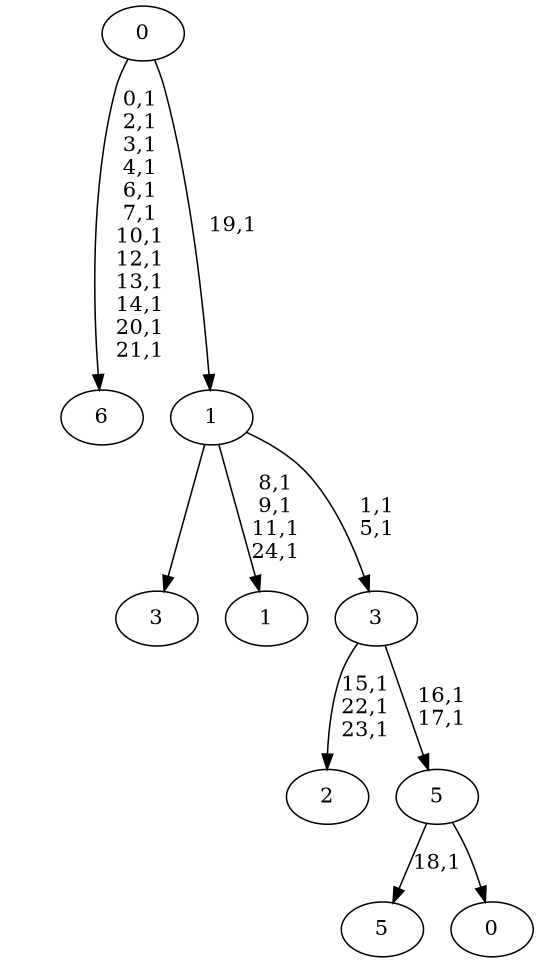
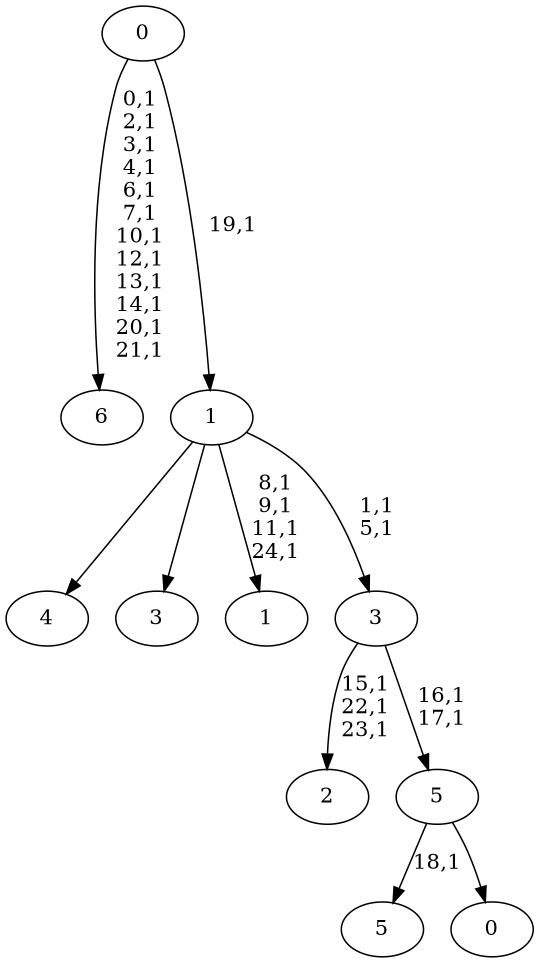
node "4": added
